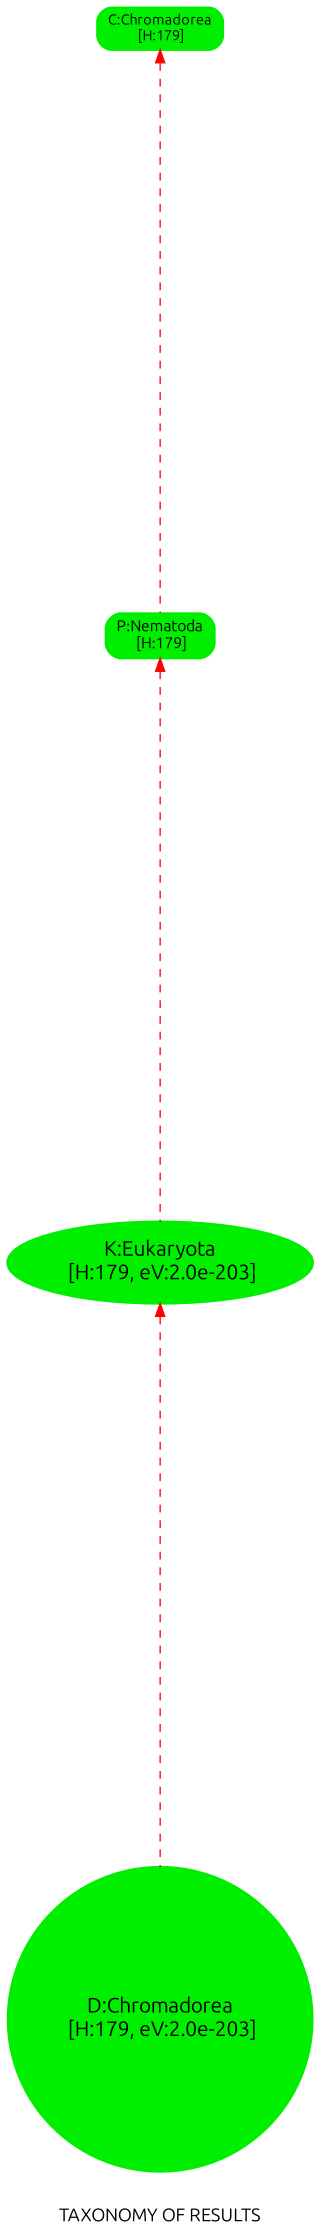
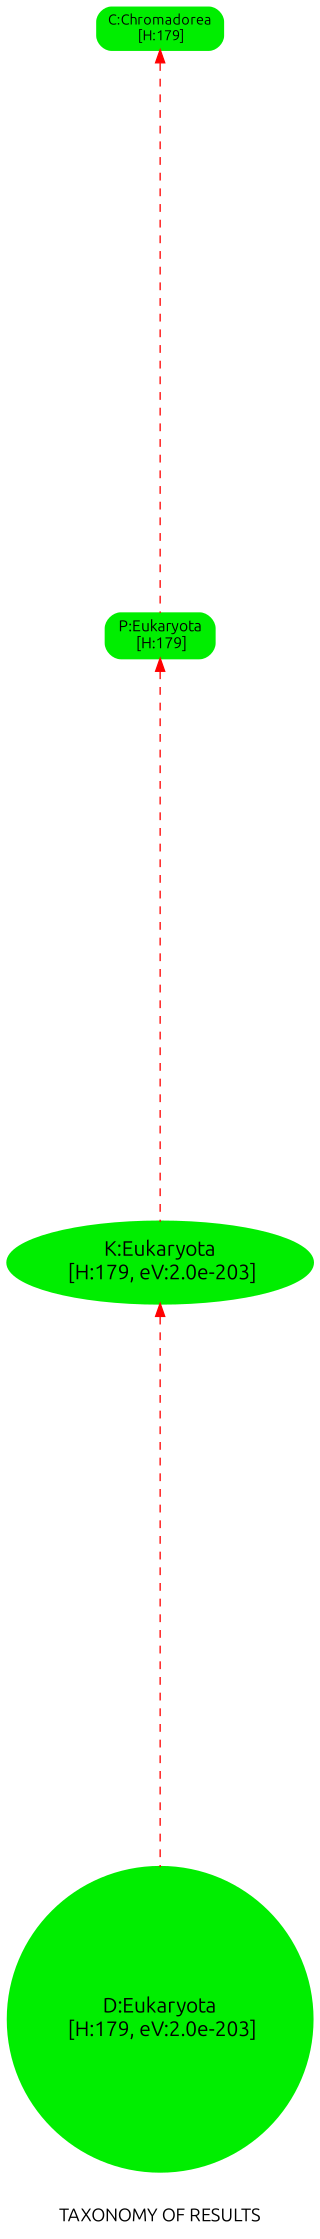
node "P:Nematoda [H:179]": label "P:Nematoda [H:179]" -> "P:Eukaryota [H:179]"
node "D:Chromadorea [H:179, eV:2.0e-203]": label "D:Chromadorea [H:179, eV:2.0e-203]" -> "D:Eukaryota [H:179, eV:2.0e-203]"
